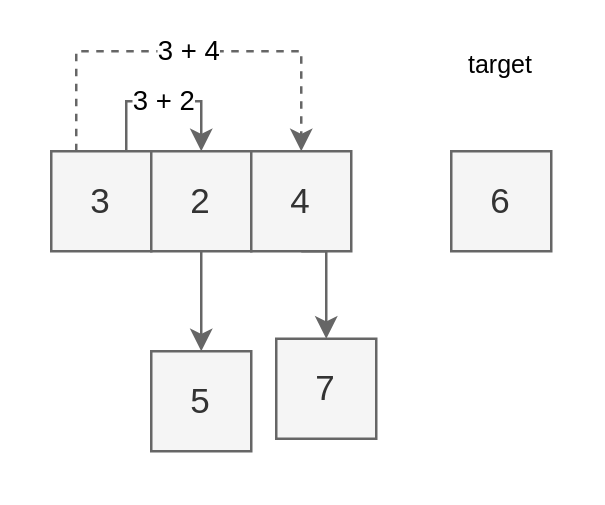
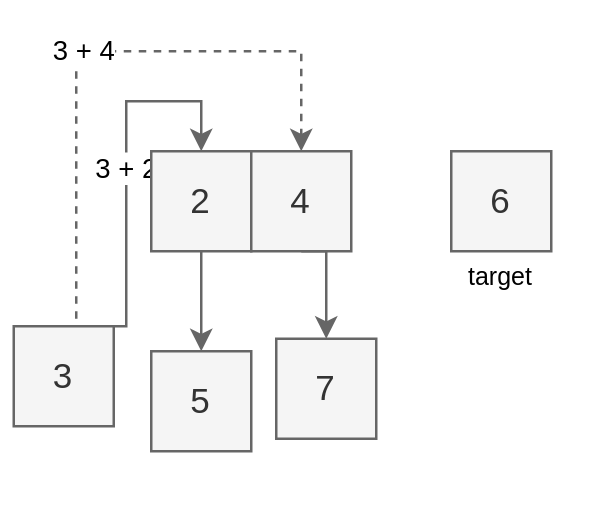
node "target": moved (501, 64) -> (501, 276)
node "3": moved (101, 201) -> (64, 376)
